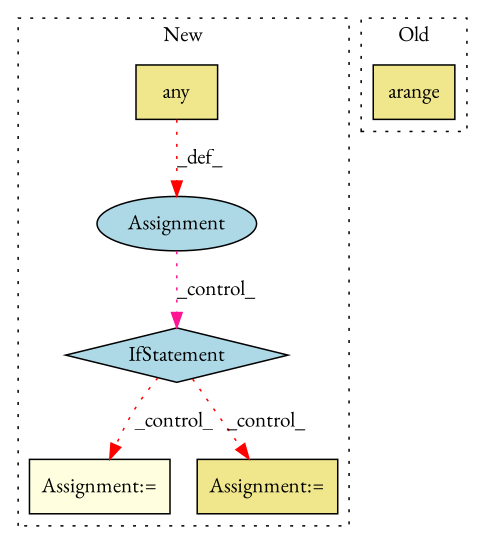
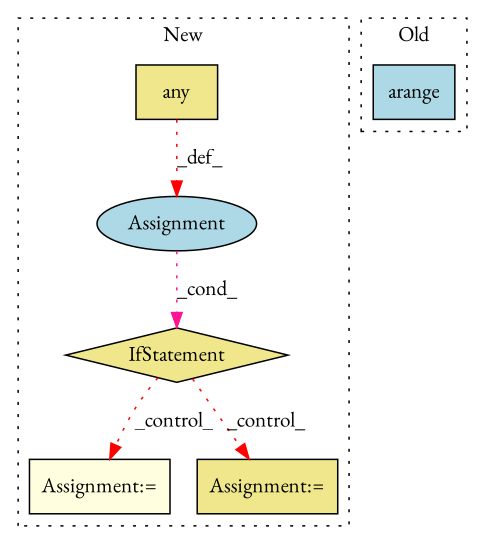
node "arange": fillcolor khaki -> lightblue
edge "Assignment" -> "IfStatement": label "_control_" -> "_cond_"
node "IfStatement": fillcolor lightblue -> khaki
